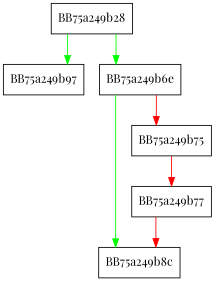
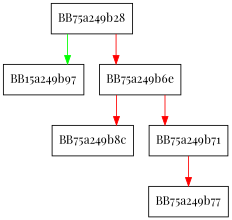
edge "BB75a249b28" -> "BB75a249b6e": color green -> red
node "BB75a249b97": label "BB75a249b97" -> "BB15a249b97"
node "BB75a249b75": label "BB75a249b75" -> "BB75a249b71"
edge "BB75a249b6e" -> "BB75a249b8c": color green -> red
edge "BB75a249b77" -> "BB75a249b8c": removed
